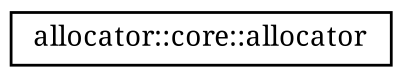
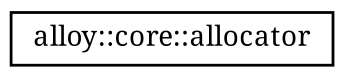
node "allocator::core::allocator": label "allocator::core::allocator" -> "alloy::core::allocator"
